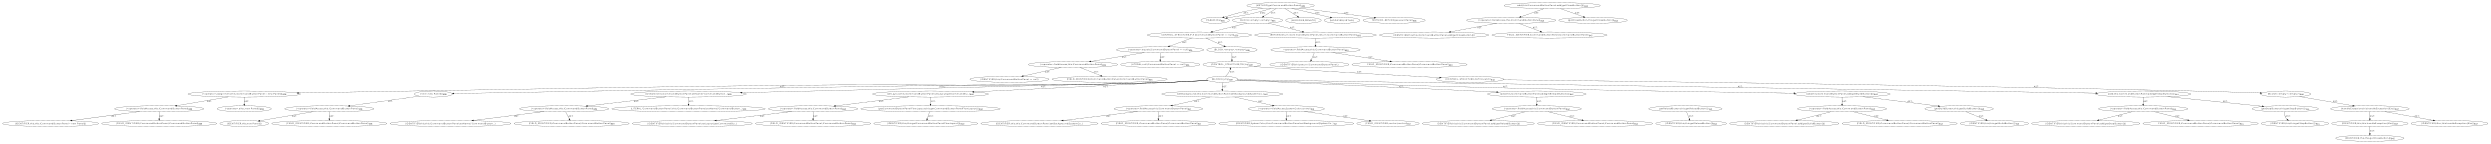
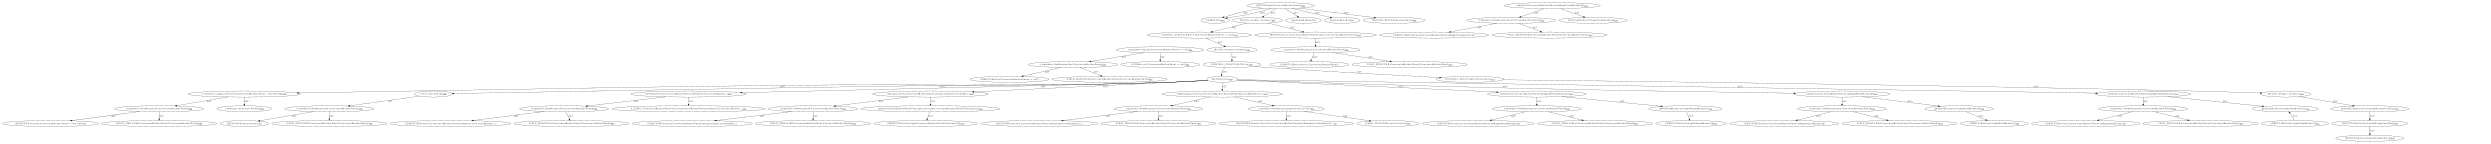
edge "(CONTROL_STRUCTURE,IF,if (iCommandButtonPanel == null))" -> "(<operator>.equals,iCommandButtonPanel == null)": removed, label "AST:"
edge "(BLOCK,try,try)" -> "(CONTROL_STRUCTURE,TRY,try)": reversed
edge "(add,this.iCommandButtonPanel.add(getReloadButton()))" -> "(getReloadButton,this.getReloadButton())": added, label "AST:"
edge "(getStopButton,this.getStopButton())" -> "(IDENTIFIER,this,this.getStopButton())": reversed
node "(IDENTIFIER,iExc,this.handleException(iExc))": removed
